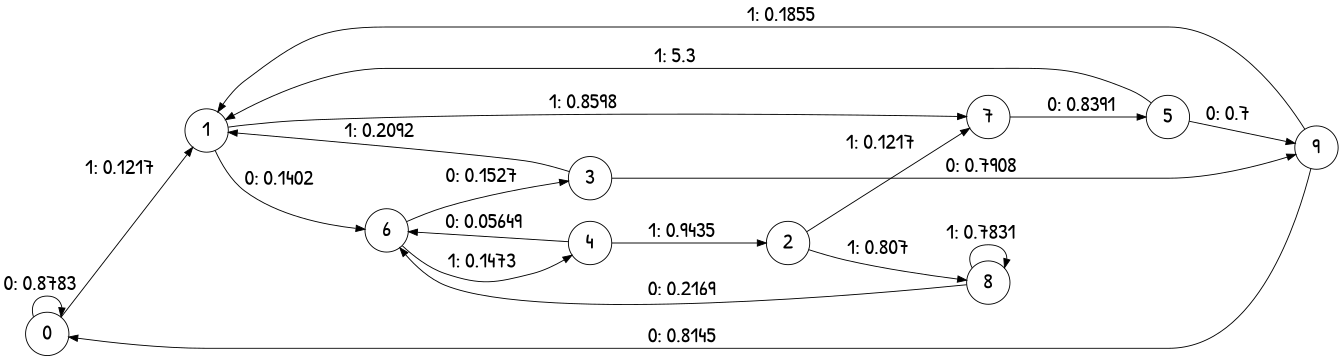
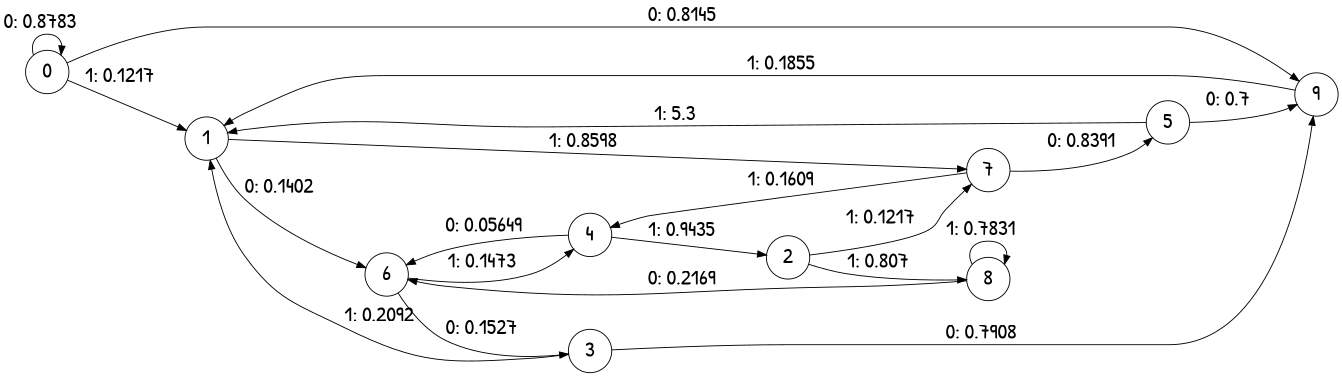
edge "7" -> "4": added, label "1: 0.1609"
edge "9" -> "0": reversed
